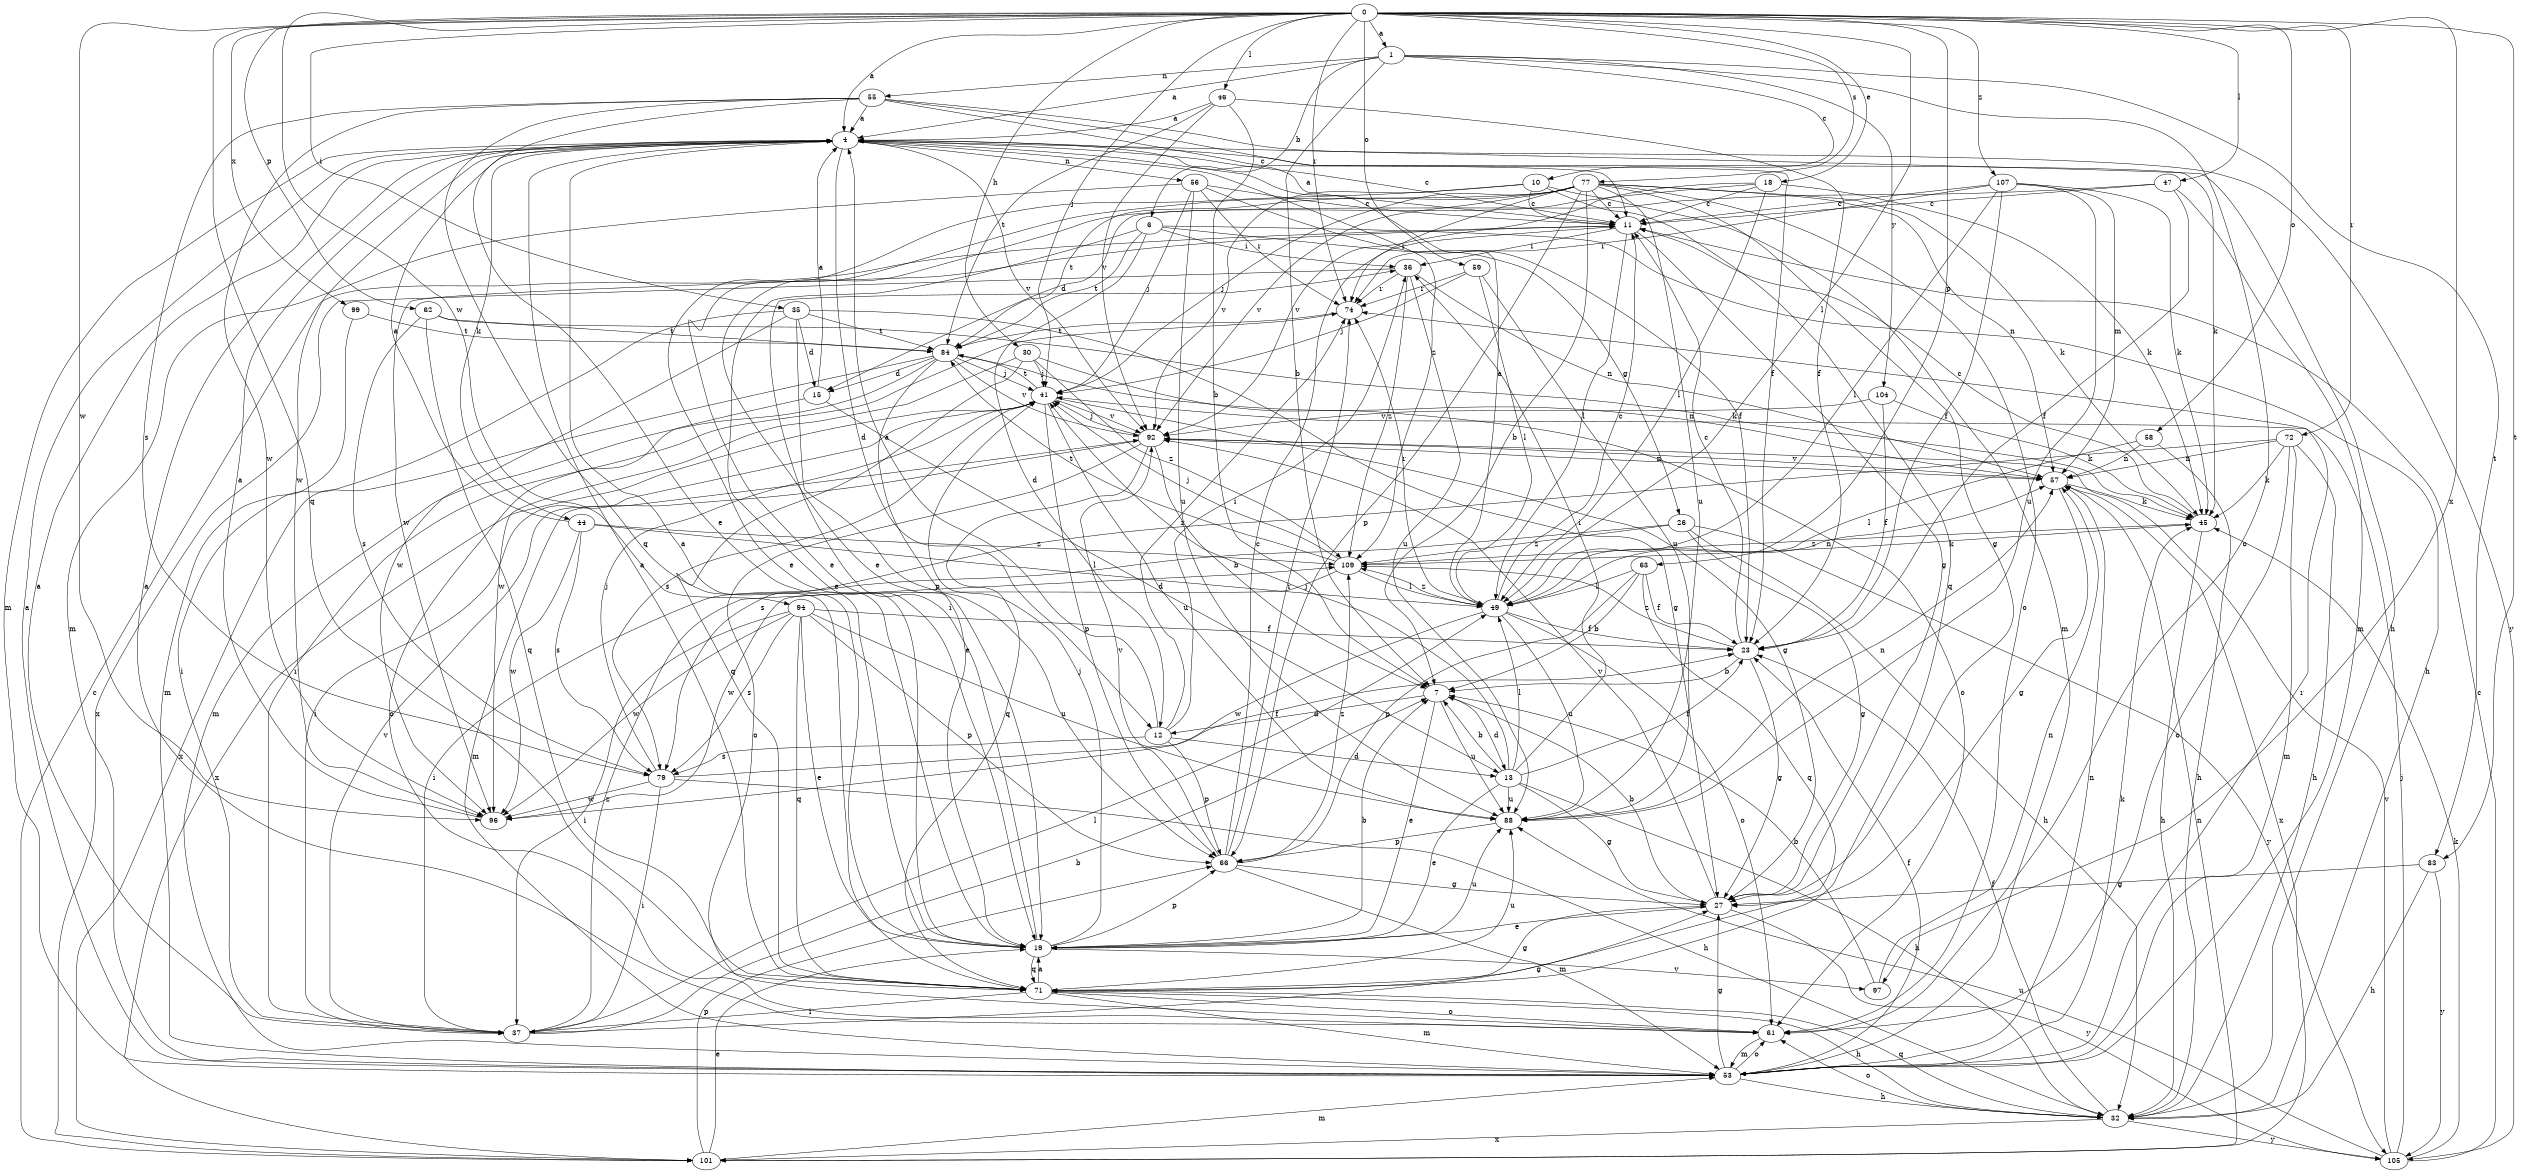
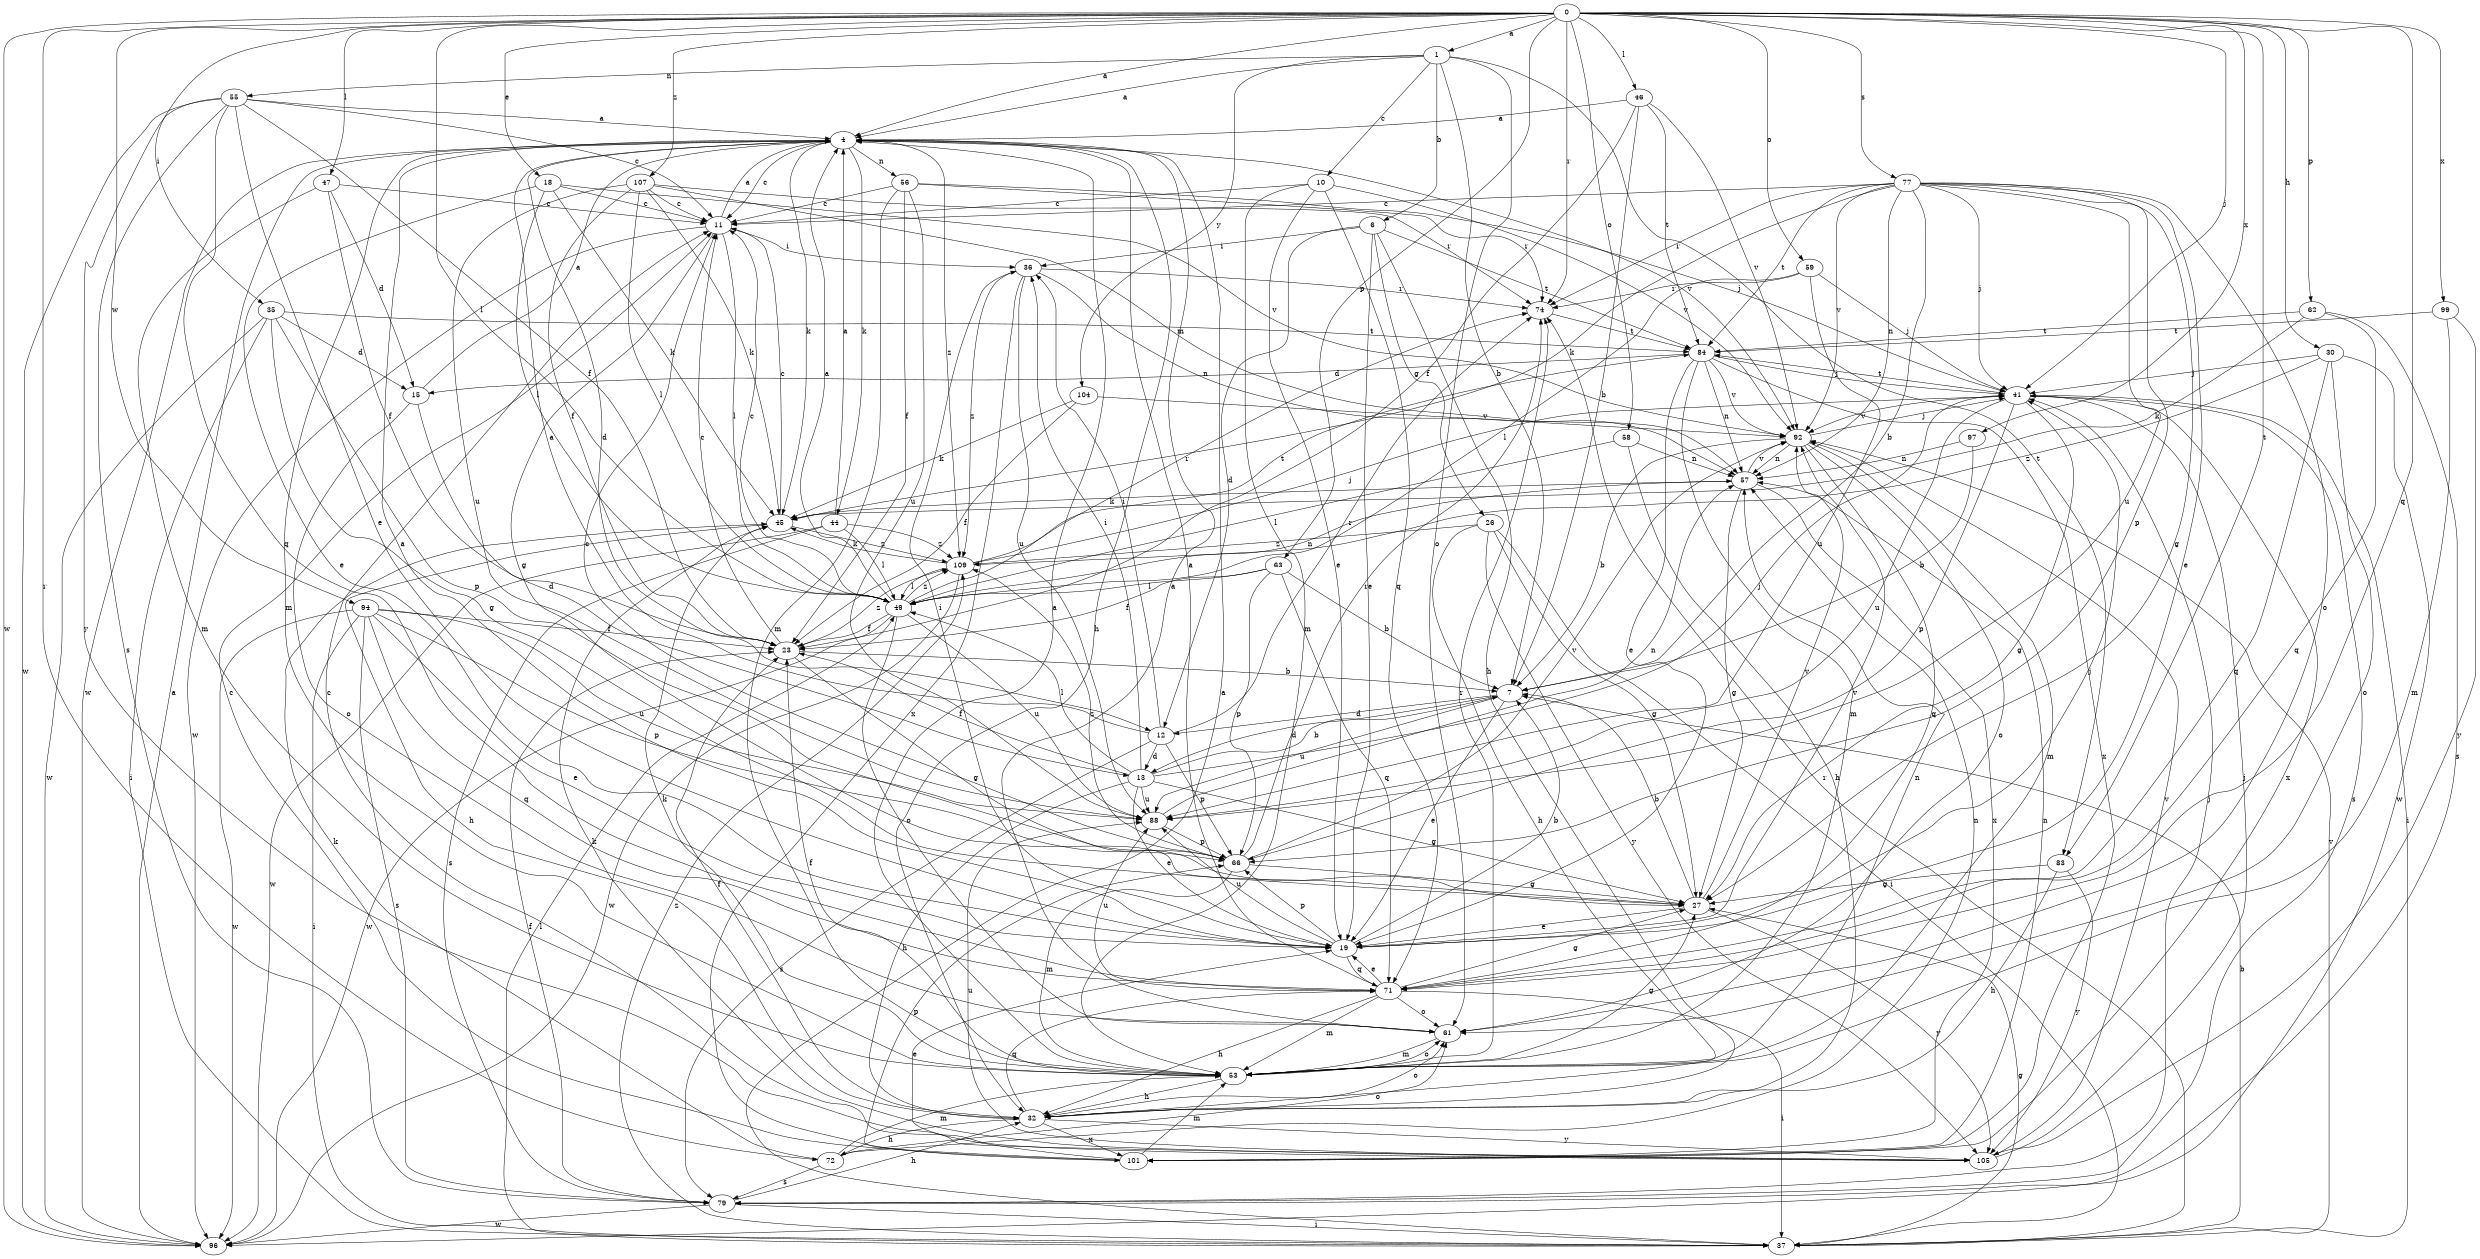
edge "72" -> "32": reversed
edge "99" -> "105": added, label "y"
edge "19" -> "97": now "19" -> "92"
edge "71" -> "19": label "a" -> "e"
